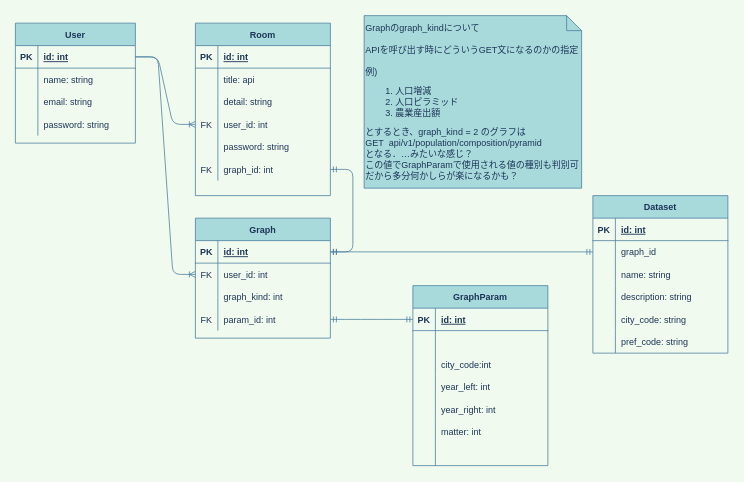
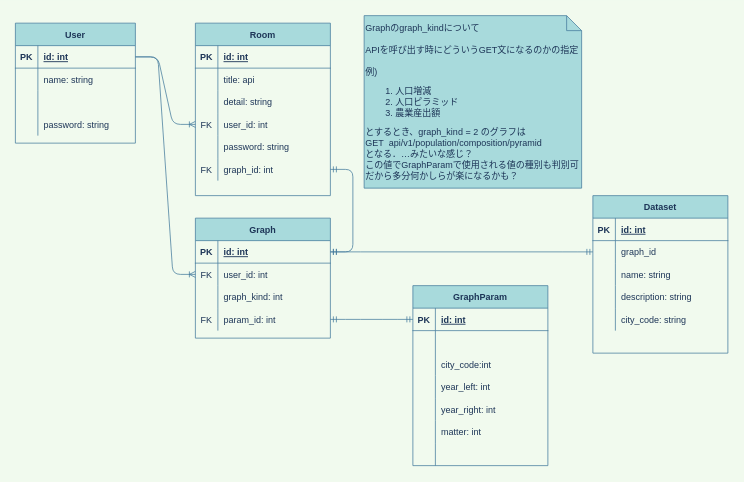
node "email: string": removed
node "pref_code: string": removed
